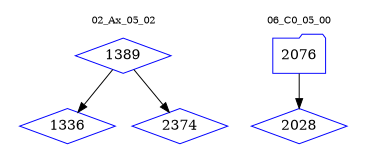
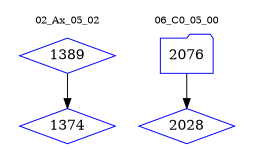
node "1336": removed
node "2374": label "2374" -> "1374"
